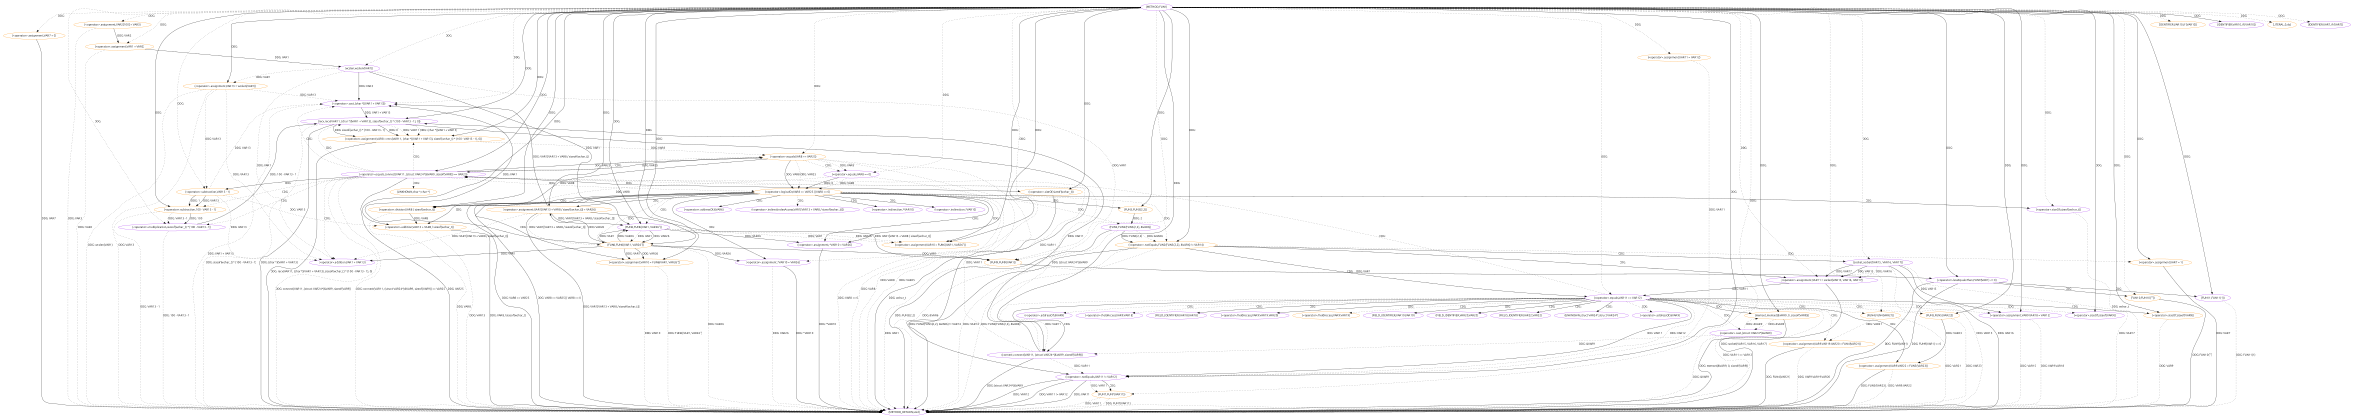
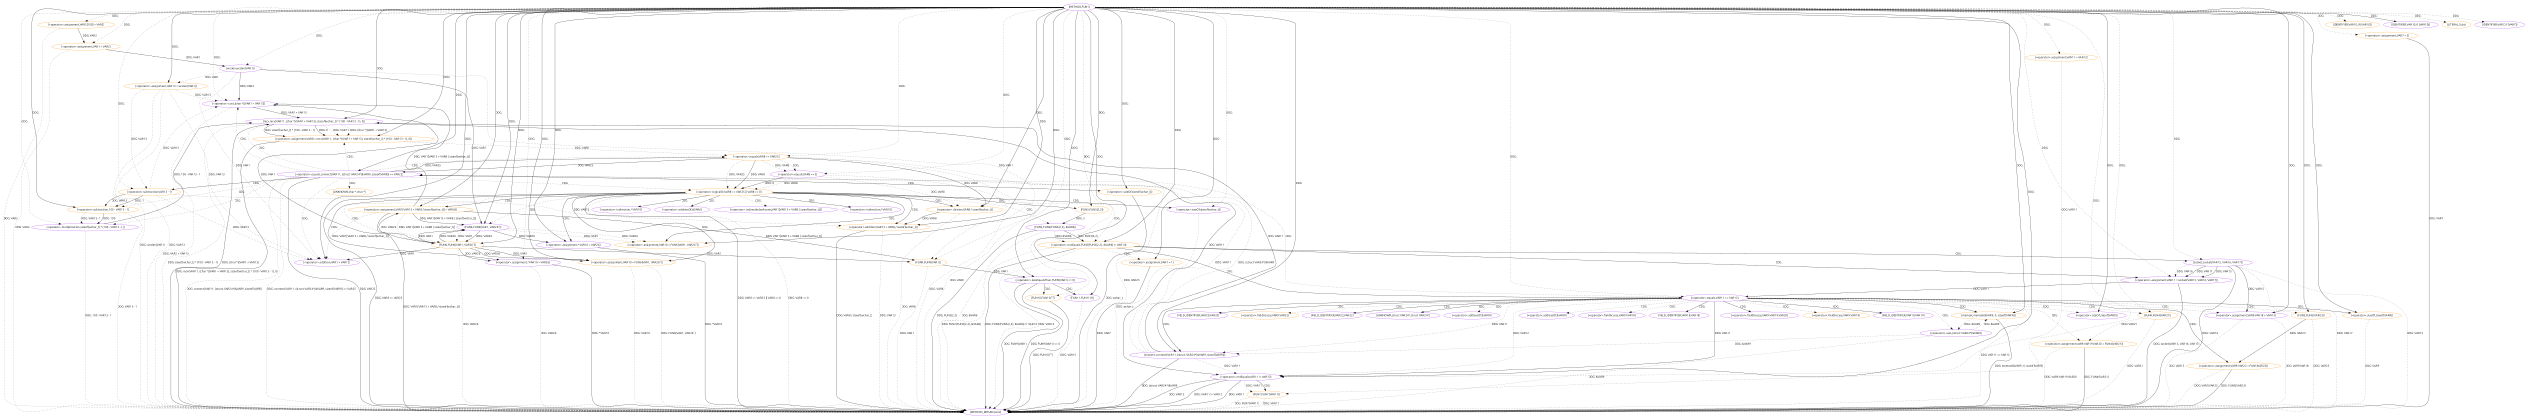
edge "(METHOD,FUN1)" -> "(<operator>.addition,VAR1 + VAR13)": added, label "DDG:"
node "(<operator>.fieldAccess,VAR9.VAR22)": added
edge "(FUN11,FUN11(1))" -> "(METHOD_RETURN,void)": label "DDG: FUN11(1)" -> "DDG: VAR15"
